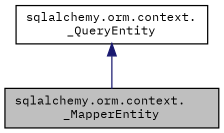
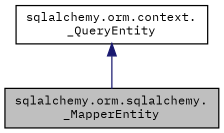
node "sqlalchemy.orm.context. _MapperEntity": label "sqlalchemy.orm.context. _MapperEntity" -> "sqlalchemy.orm.sqlalchemy. _MapperEntity"
